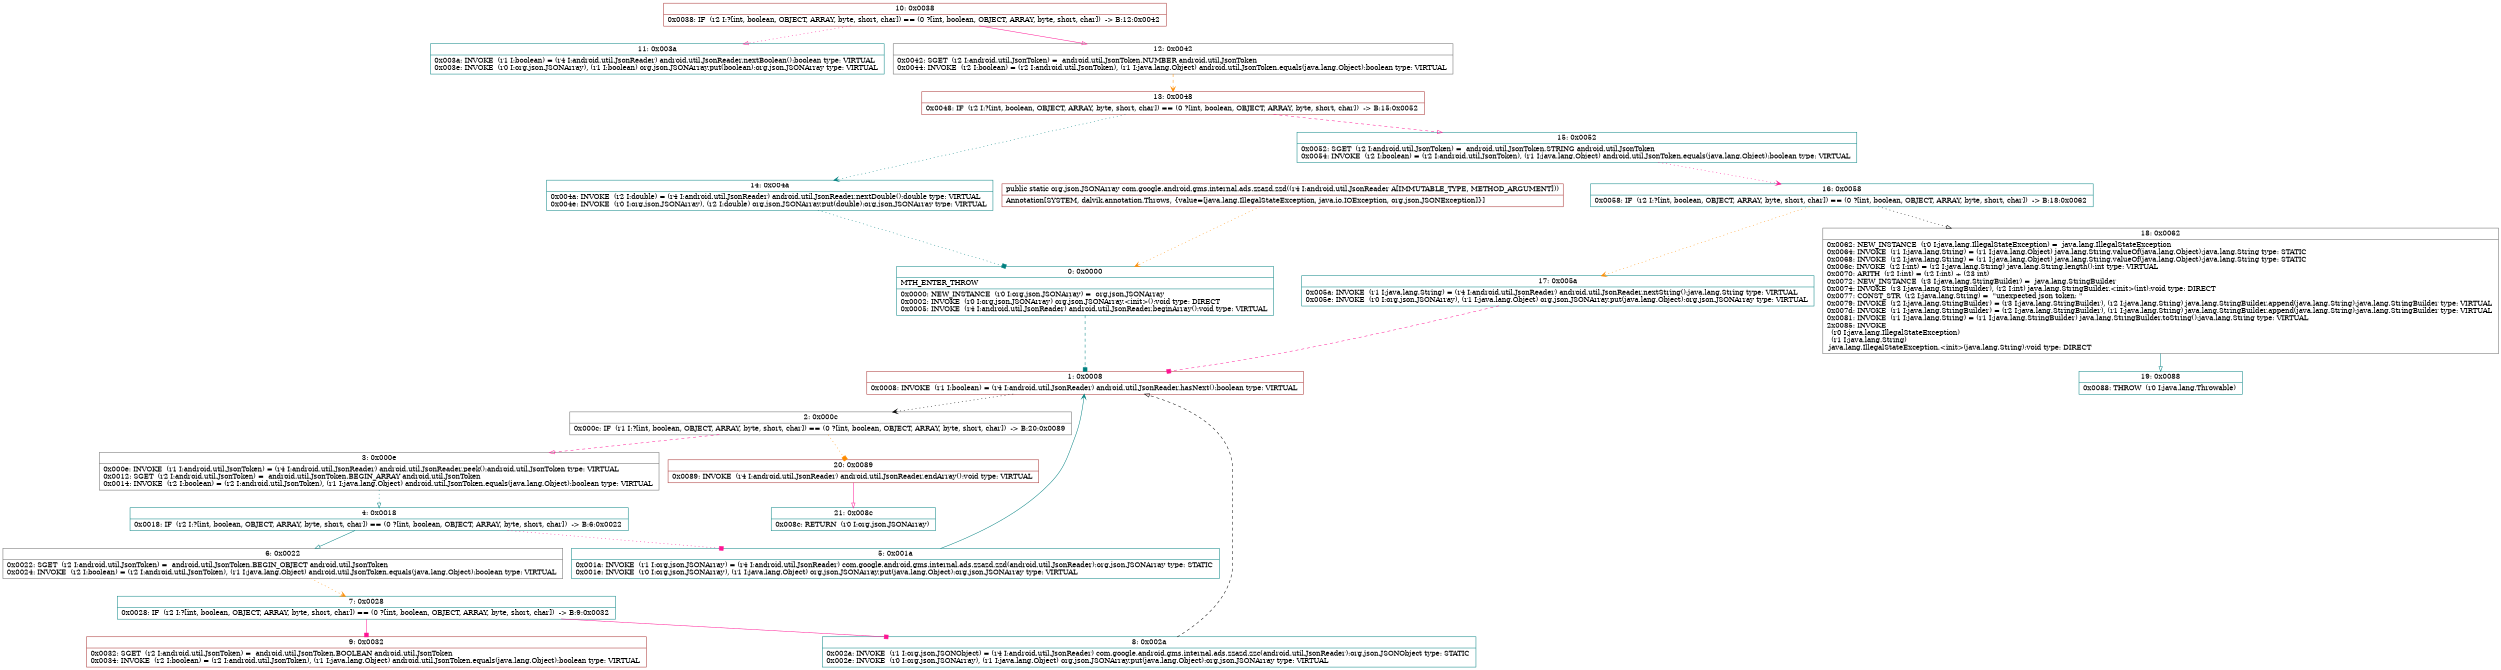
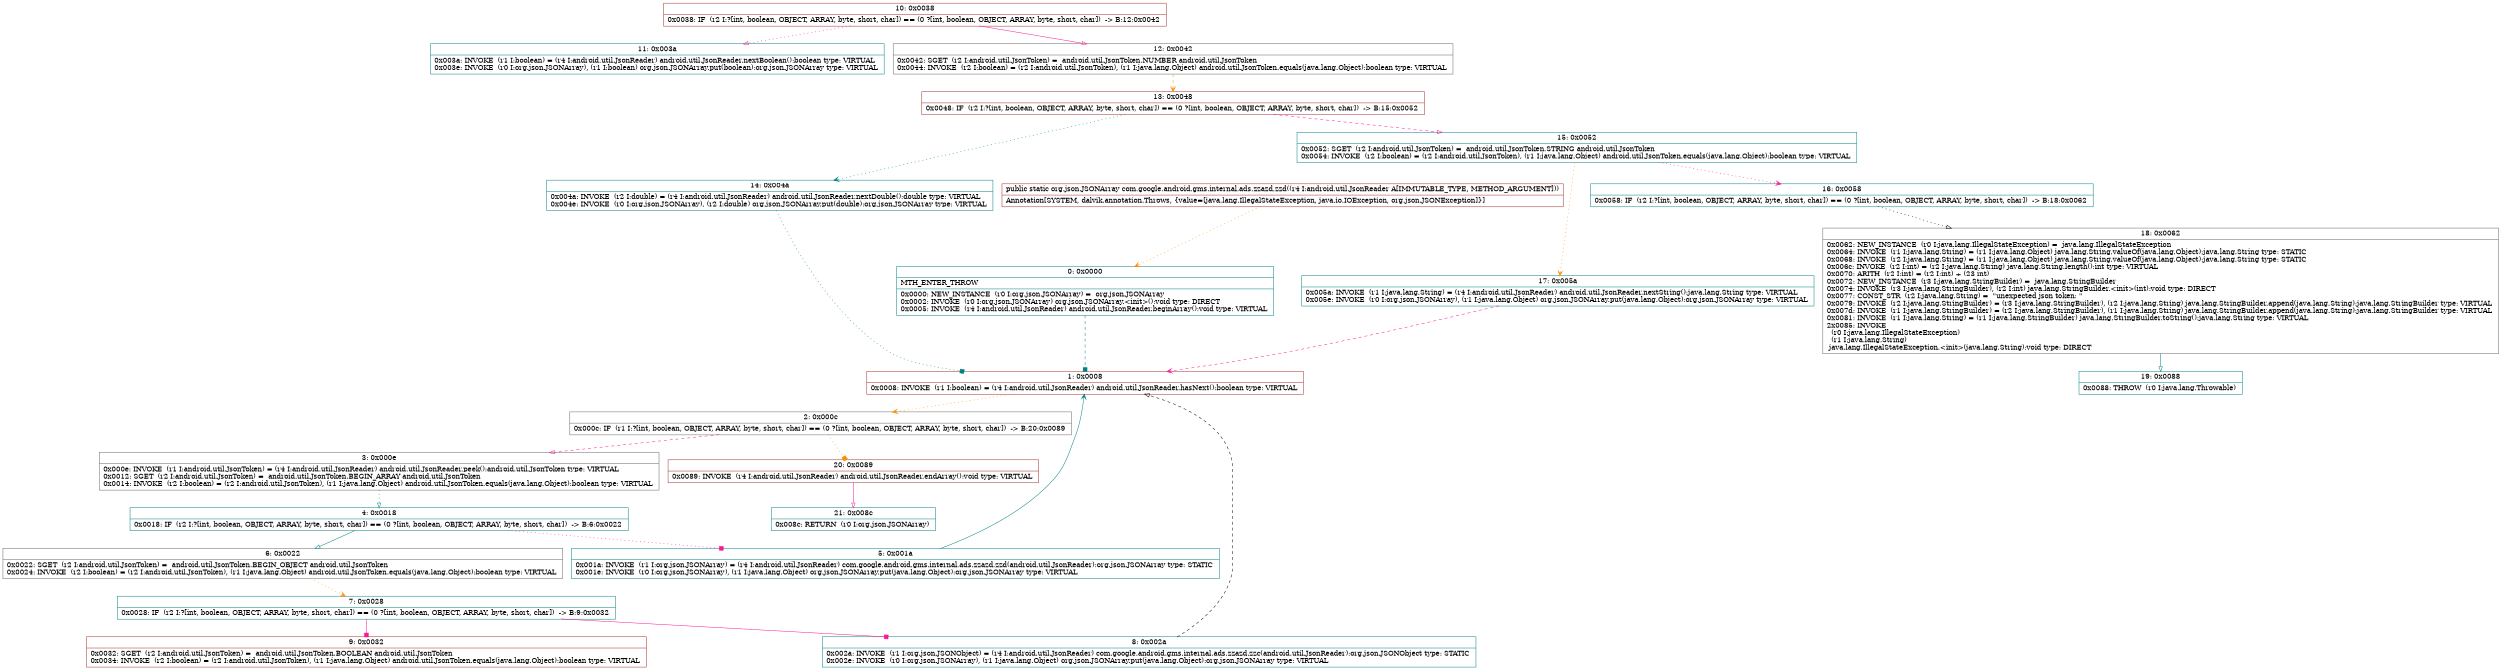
edge "14: 0x004a" -> "0: 0x0000": now "14: 0x004a" -> "1: 0x0008"
edge "16: 0x0058" -> "17: 0x005a": now "15: 0x0052" -> "17: 0x005a"
edge "17: 0x005a" -> "1: 0x0008": arrowhead box -> vee
edge "1: 0x0008" -> "2: 0x000c": color black -> darkorange
